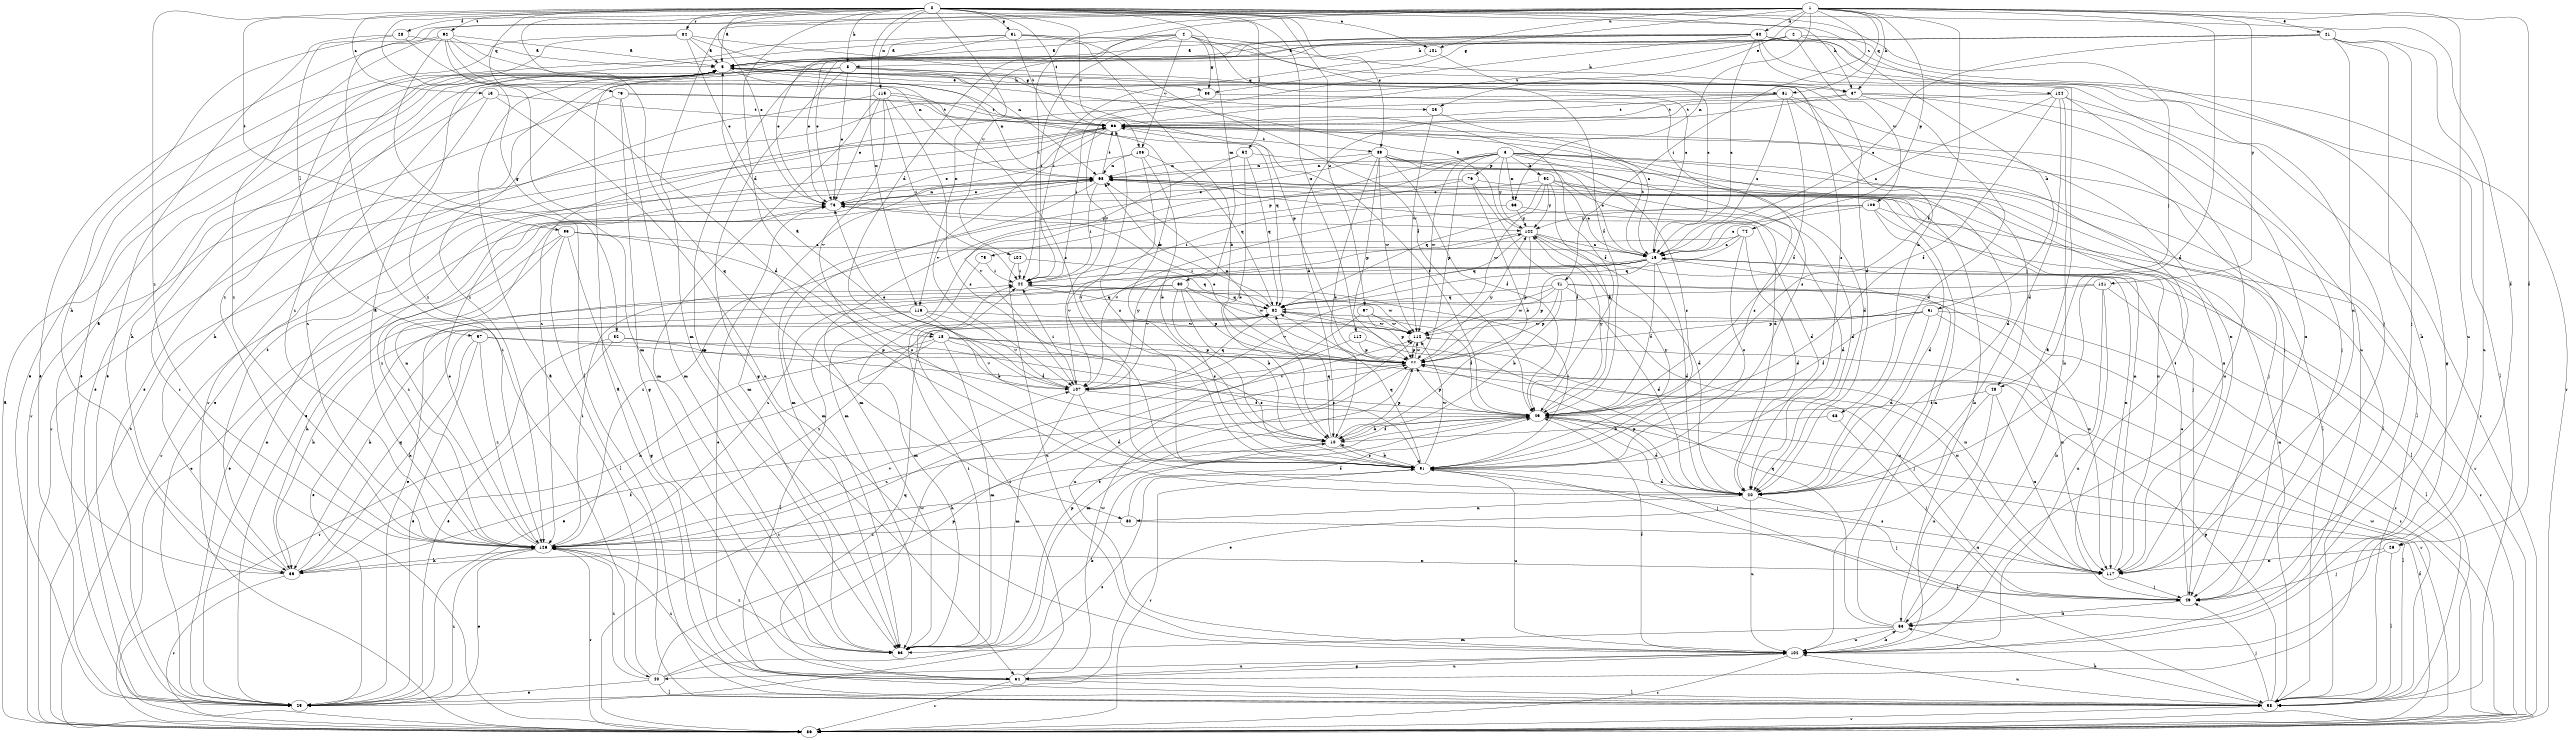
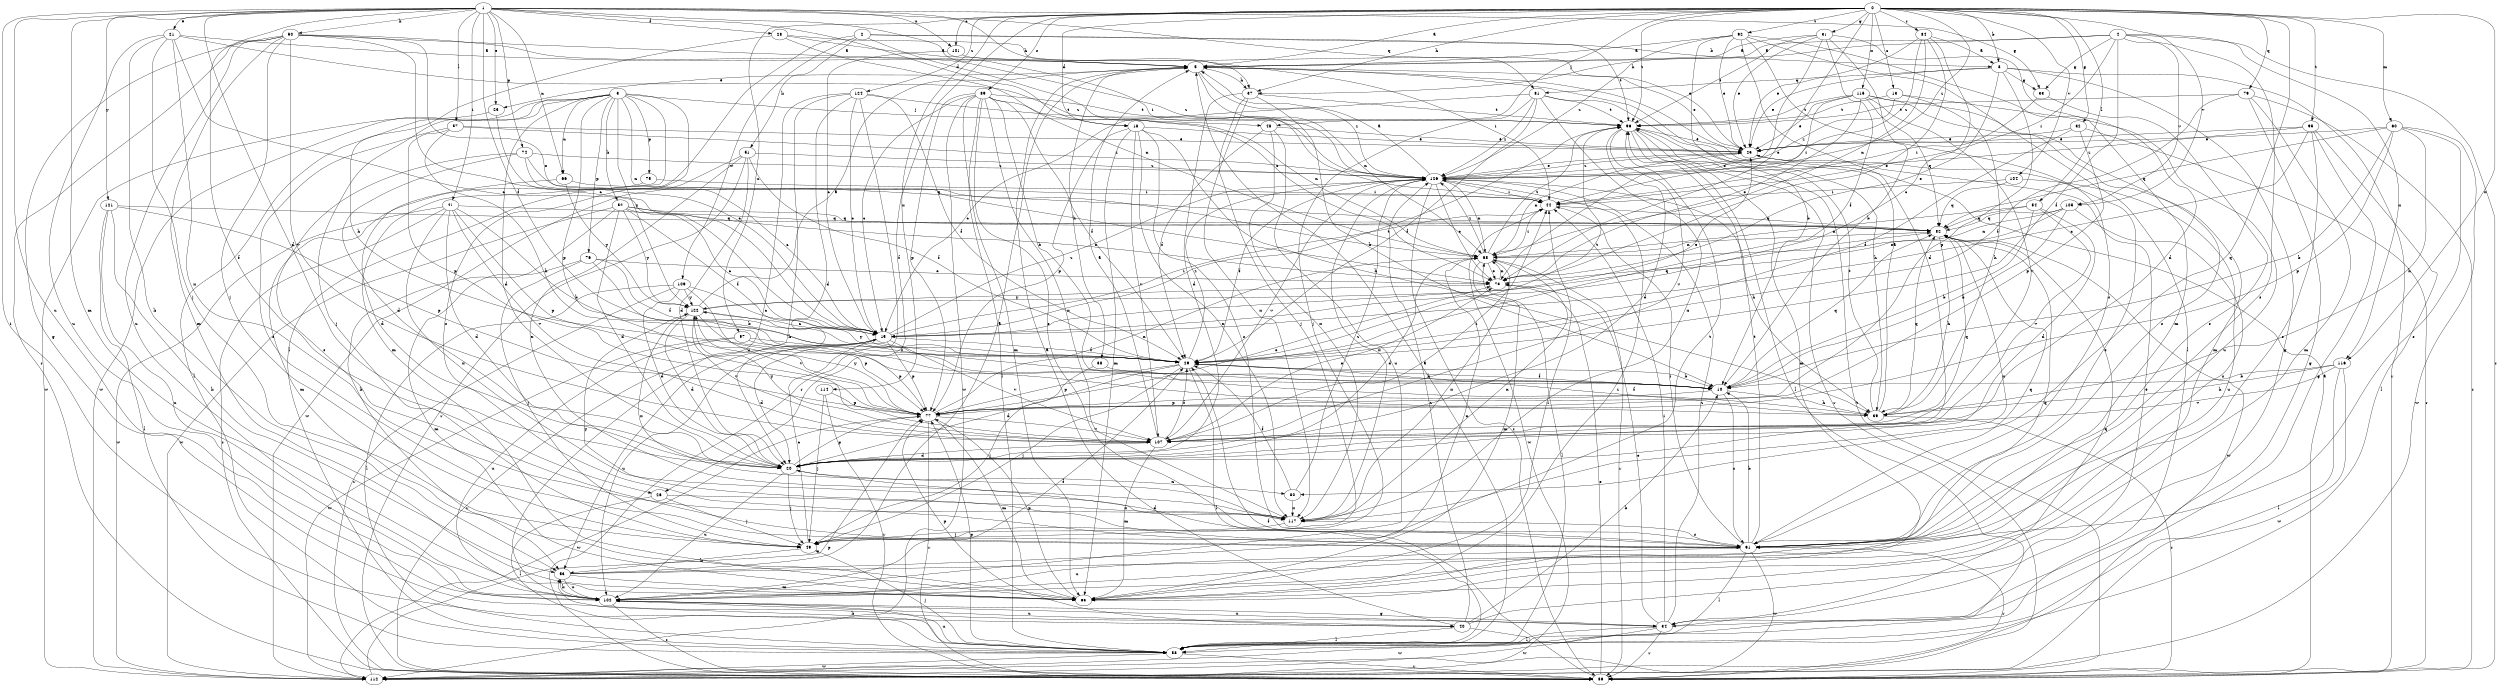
edge "84" -> "5": now "84" -> "8"
edge "96" -> "89": reversed
edge "58" -> "68": label "n" -> "l"
